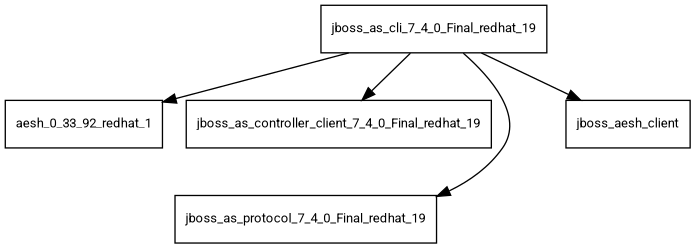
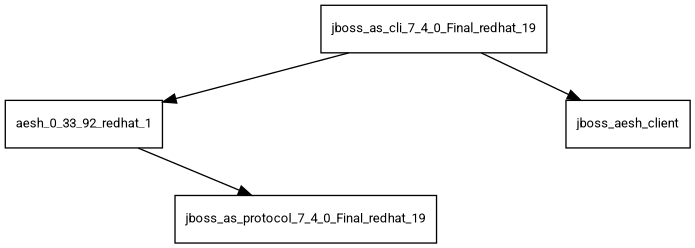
node "jboss_as_controller_client_7_4_0_Final_redhat_19": removed
edge "jboss_as_cli_7_4_0_Final_redhat_19" -> "jboss_as_protocol_7_4_0_Final_redhat_19": now "aesh_0_33_92_redhat_1" -> "jboss_as_protocol_7_4_0_Final_redhat_19"
